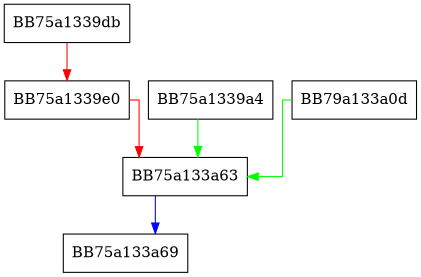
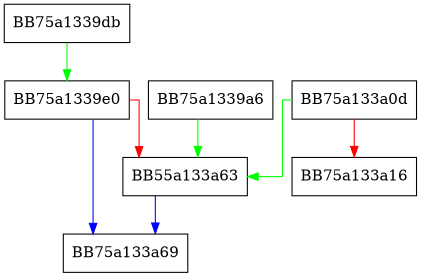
edge "BB75a1339db" -> "BB75a1339e0": color red -> green
node "BB75a1339a4": label "BB75a1339a4" -> "BB75a1339a6"
node "BB79a133a0d": label "BB79a133a0d" -> "BB75a133a0d"
edge "BB75a1339e0" -> "BB75a133a69": added
node "BB75a133a63": label "BB75a133a63" -> "BB55a133a63"
node "BB75a133a16": added
